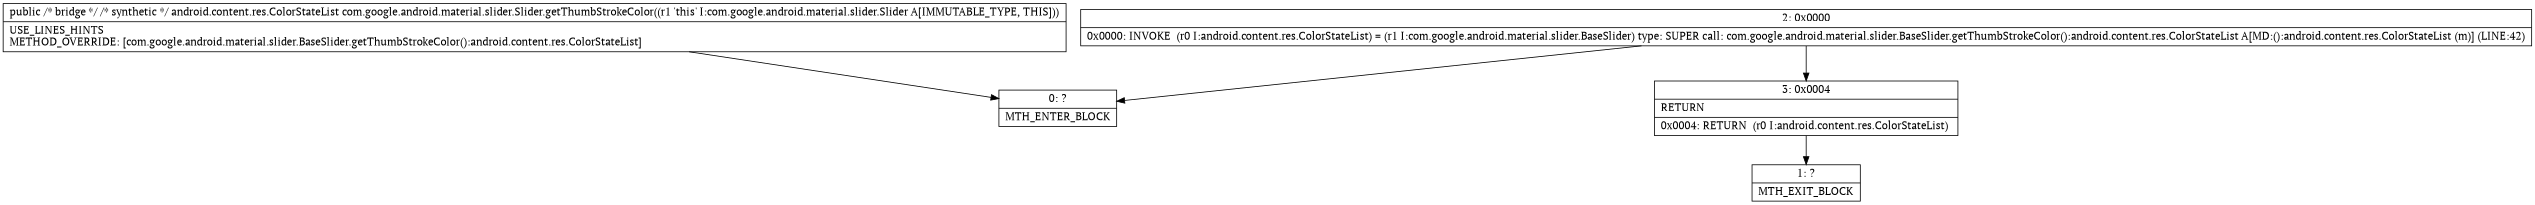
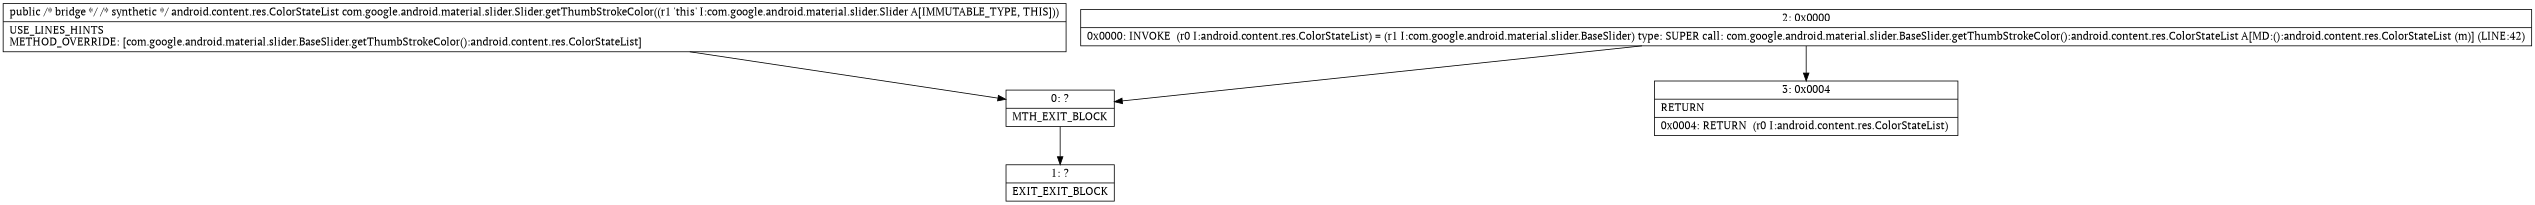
node "0: ?": text "MTH_ENTER_BLOCK" -> "MTH_EXIT_BLOCK"
edge "3: 0x0004" -> "1: ?": now "0: ?" -> "1: ?"
node "1: ?": text "MTH_EXIT_BLOCK" -> "EXIT_EXIT_BLOCK"
